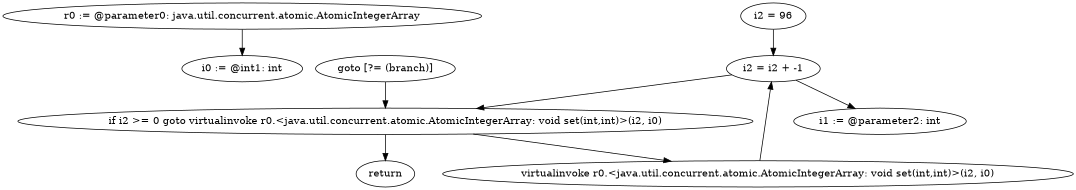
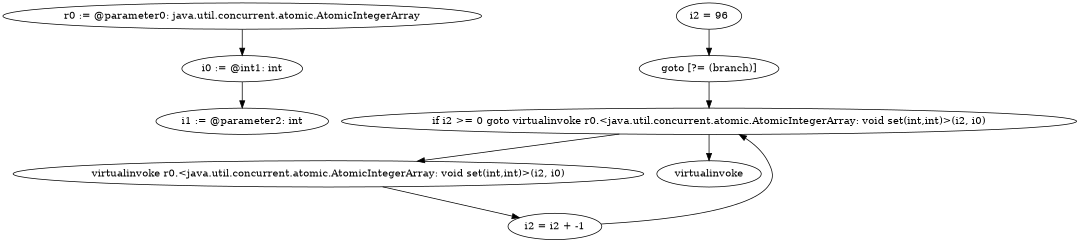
edge "i2 = 96" -> "i2 = i2 + -1": now "i2 = 96" -> "goto [?= (branch)]"
edge "i2 = i2 + -1" -> "i1 := @parameter2: int": now "i0 := @int1: int" -> "i1 := @parameter2: int"
node "return": label "return" -> "virtualinvoke"
